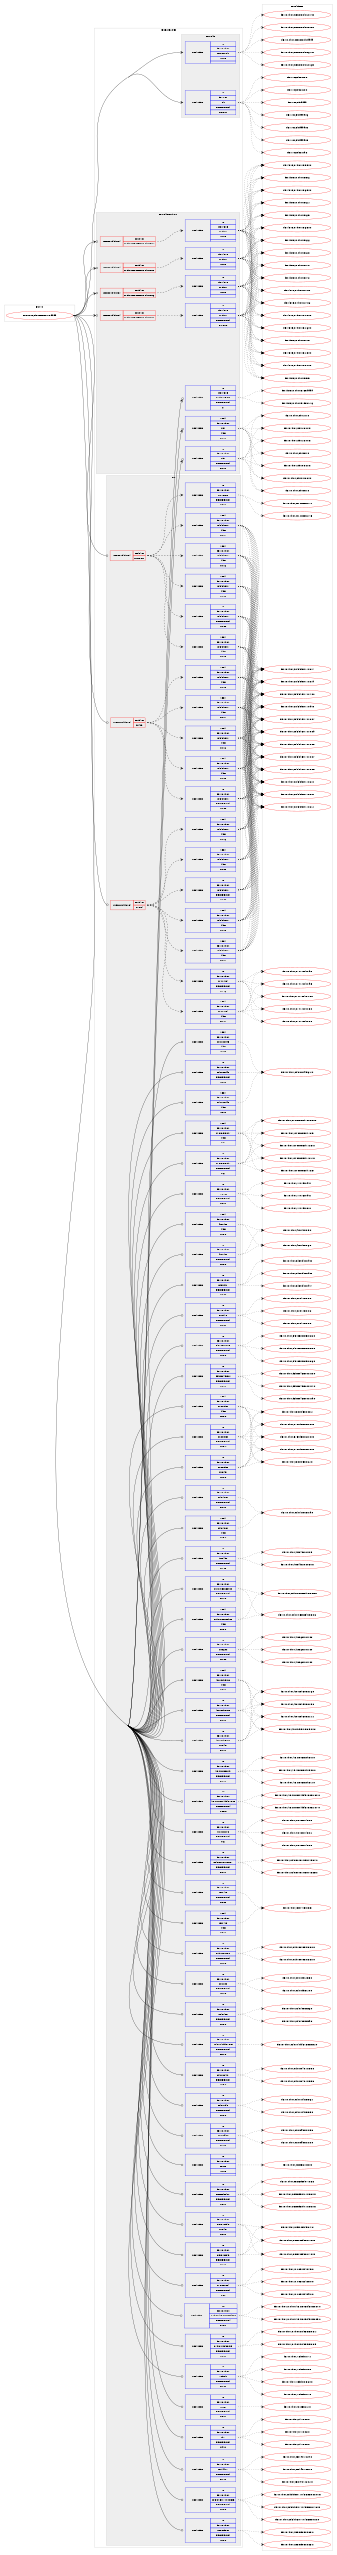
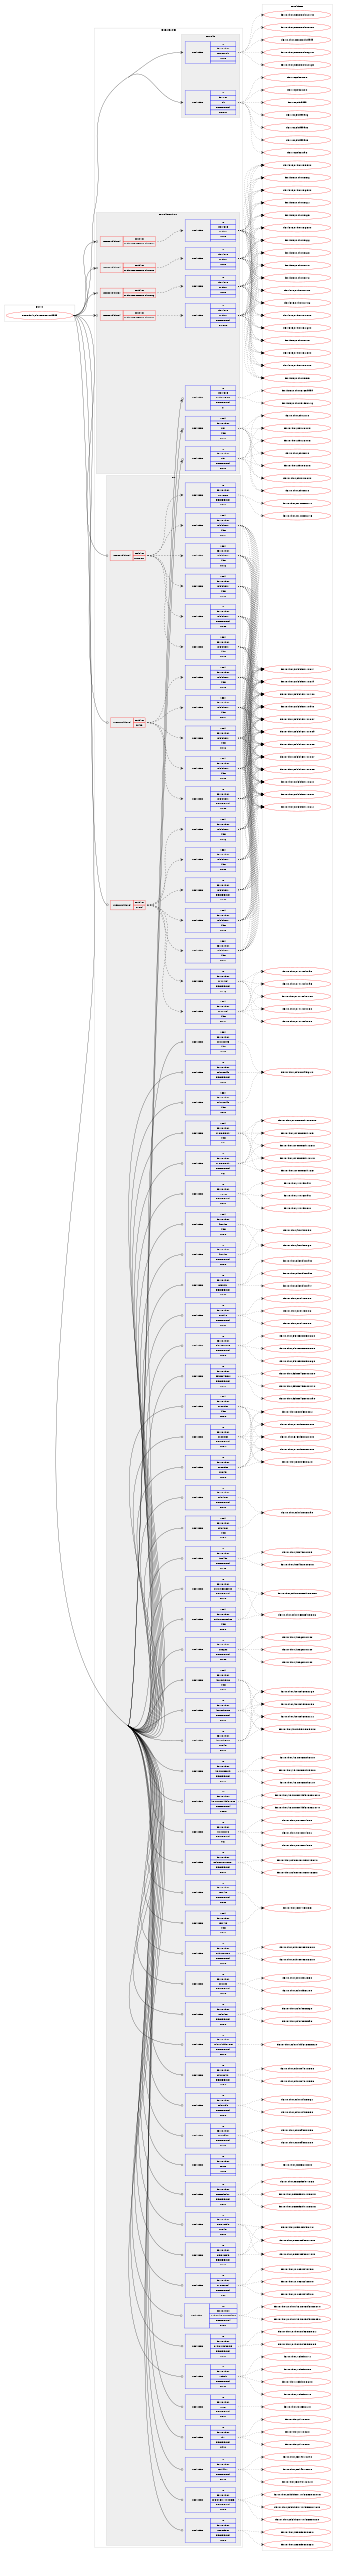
node "app-none/glance-2017.2.9999": label "app-none/glance-2017.2.9999" -> "app-admin/glance-2017.2.9999"
